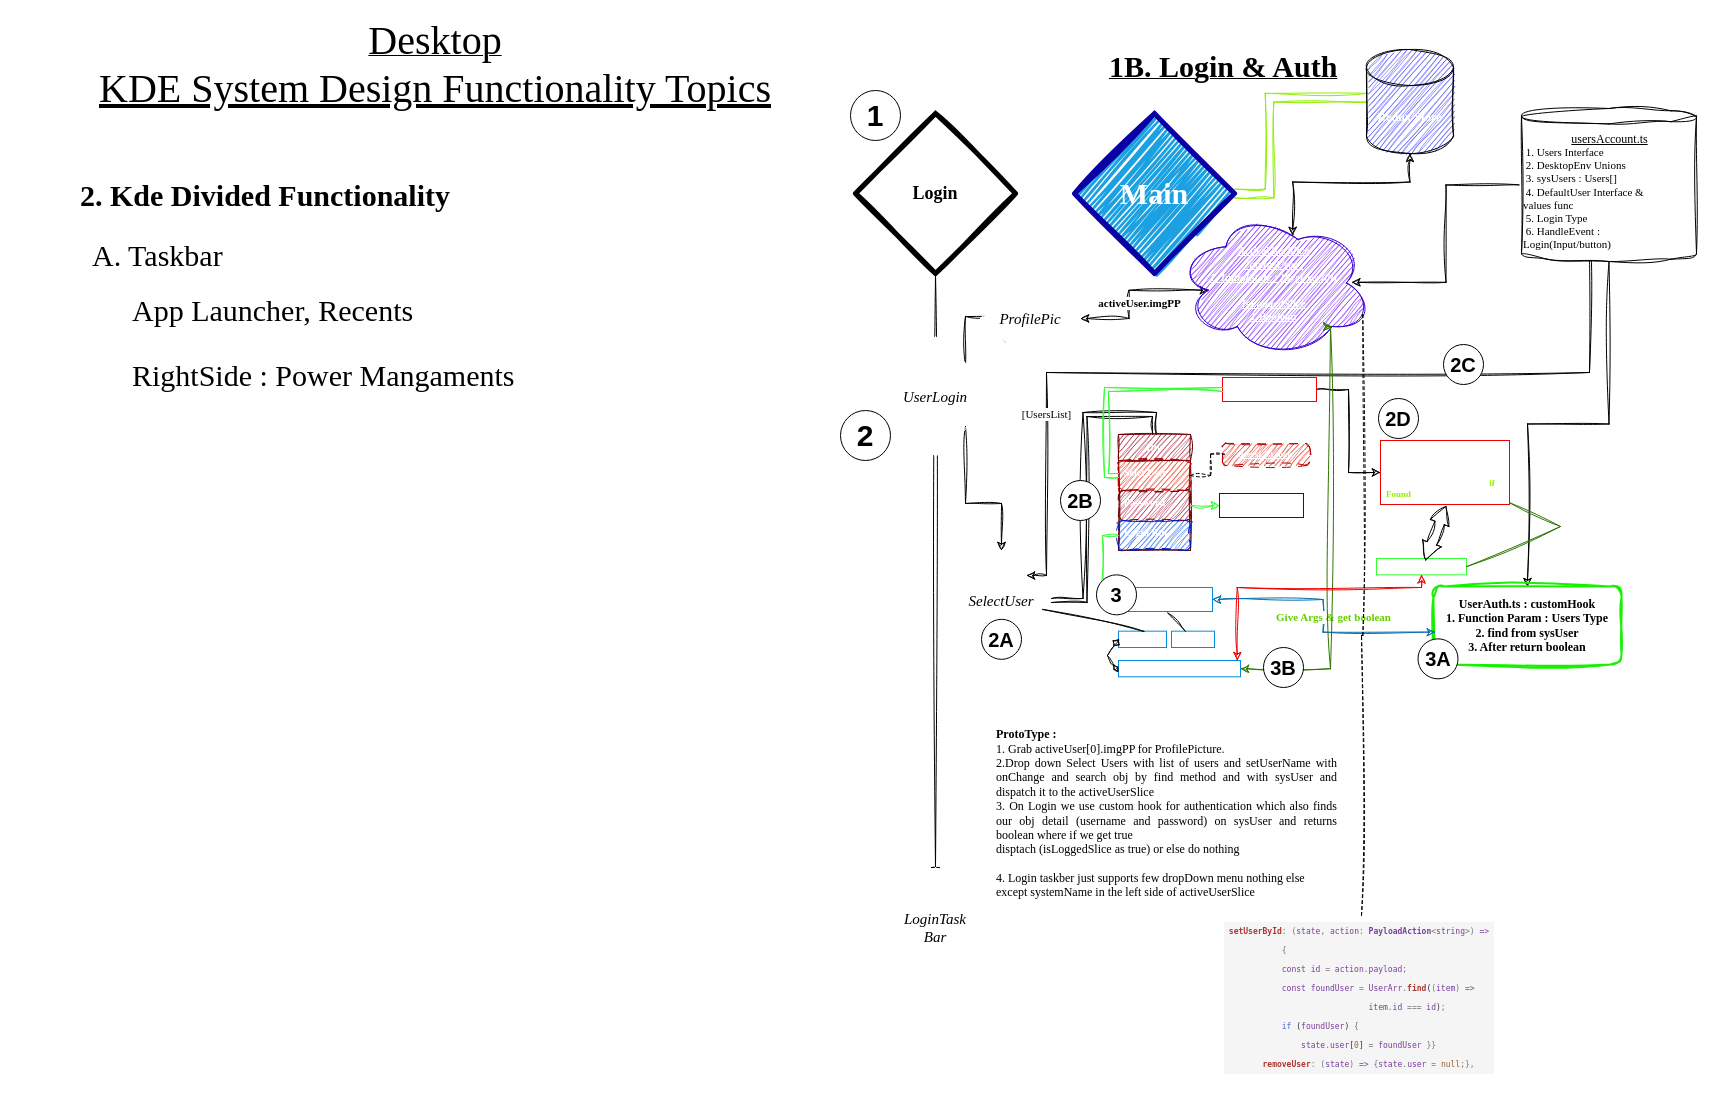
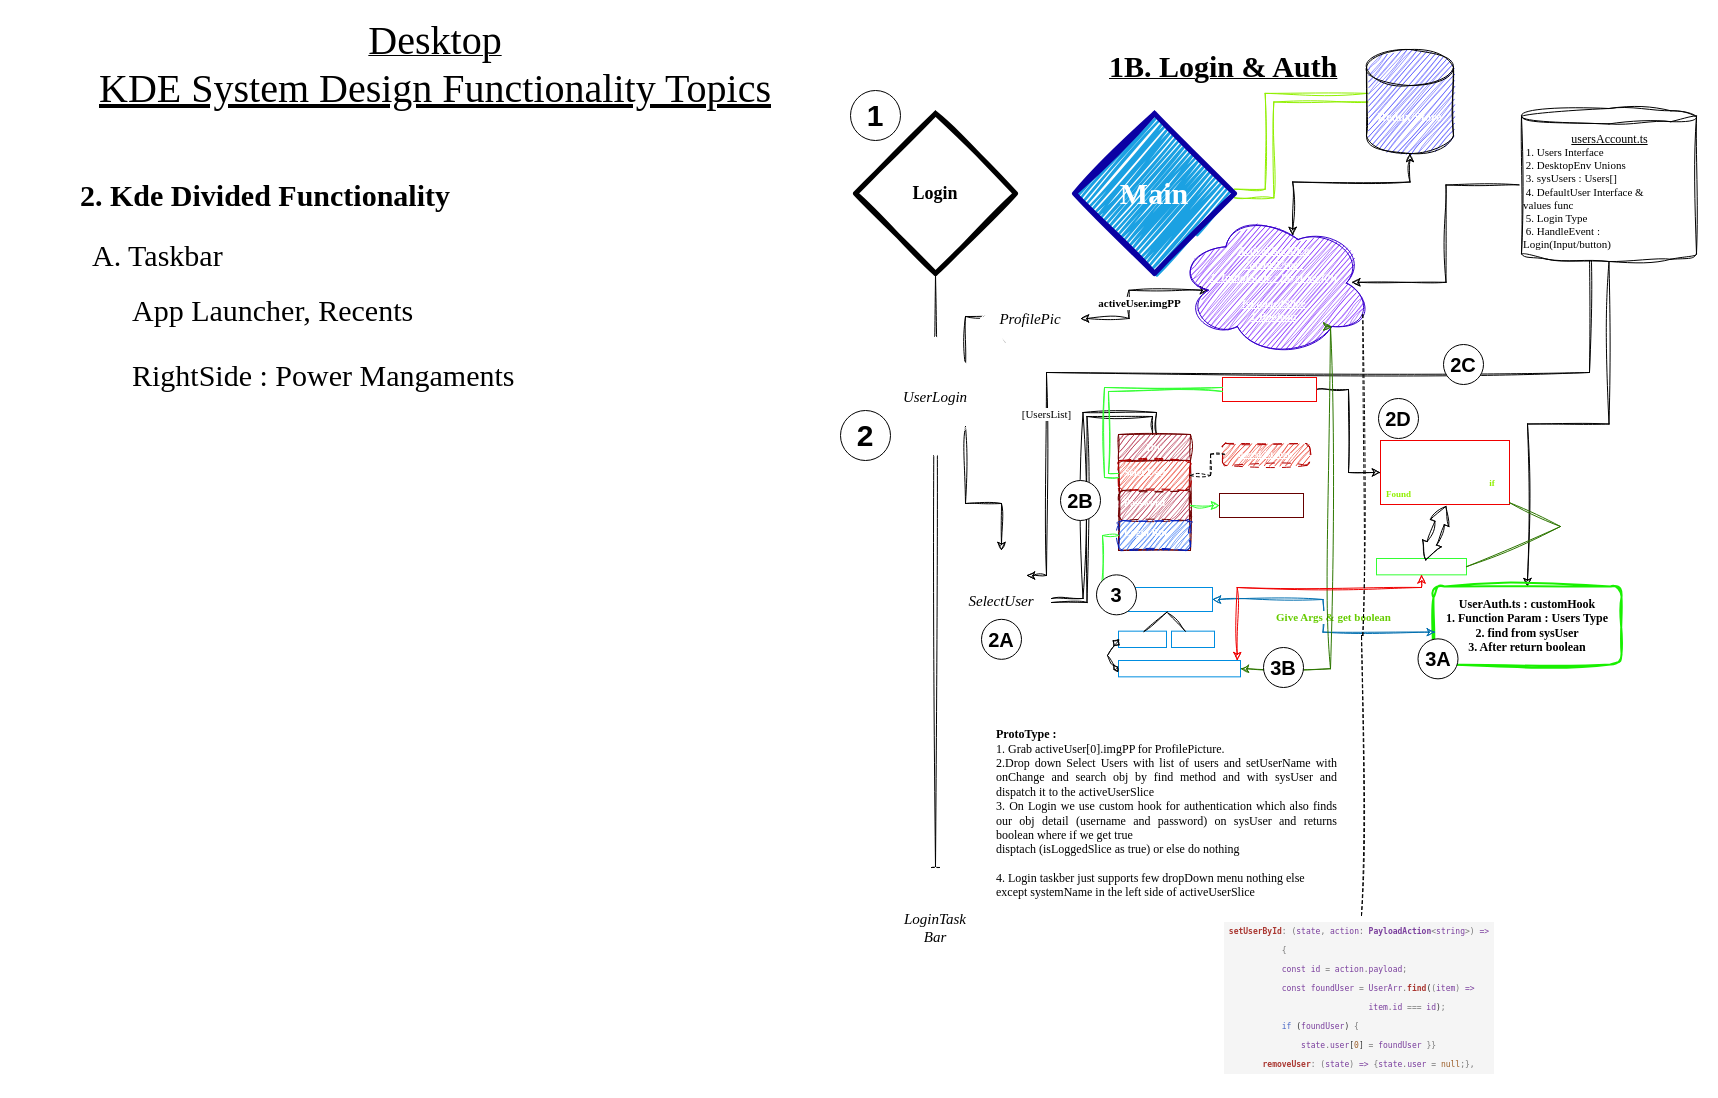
edge "SelectUser" -- "True": now "HandleLogin" -- "True"
